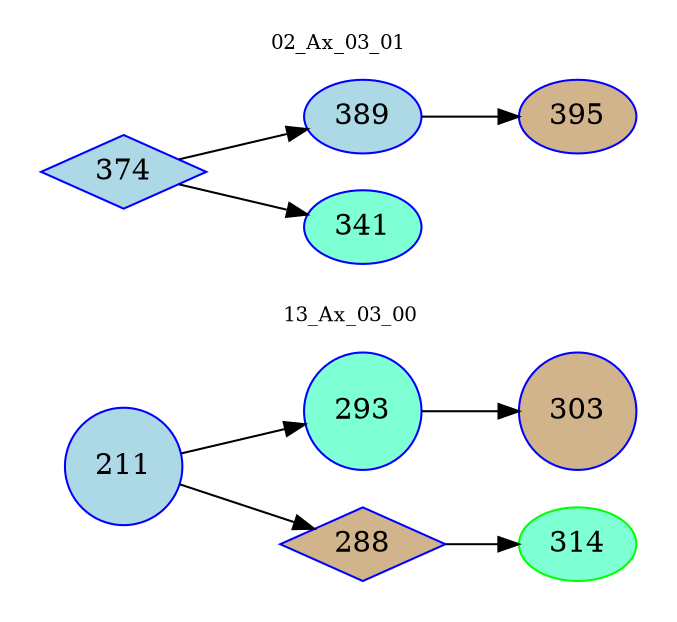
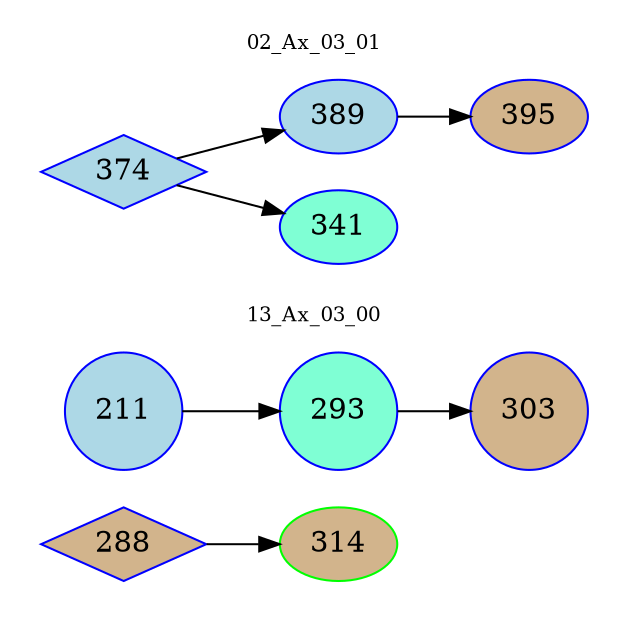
edge "211" -> "288": removed
node "314": fillcolor aquamarine -> tan
